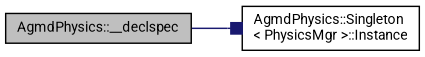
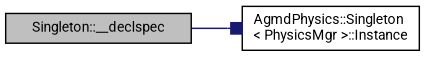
node "AgmdPhysics::__declspec": label "AgmdPhysics::__declspec" -> "Singleton::__declspec"
